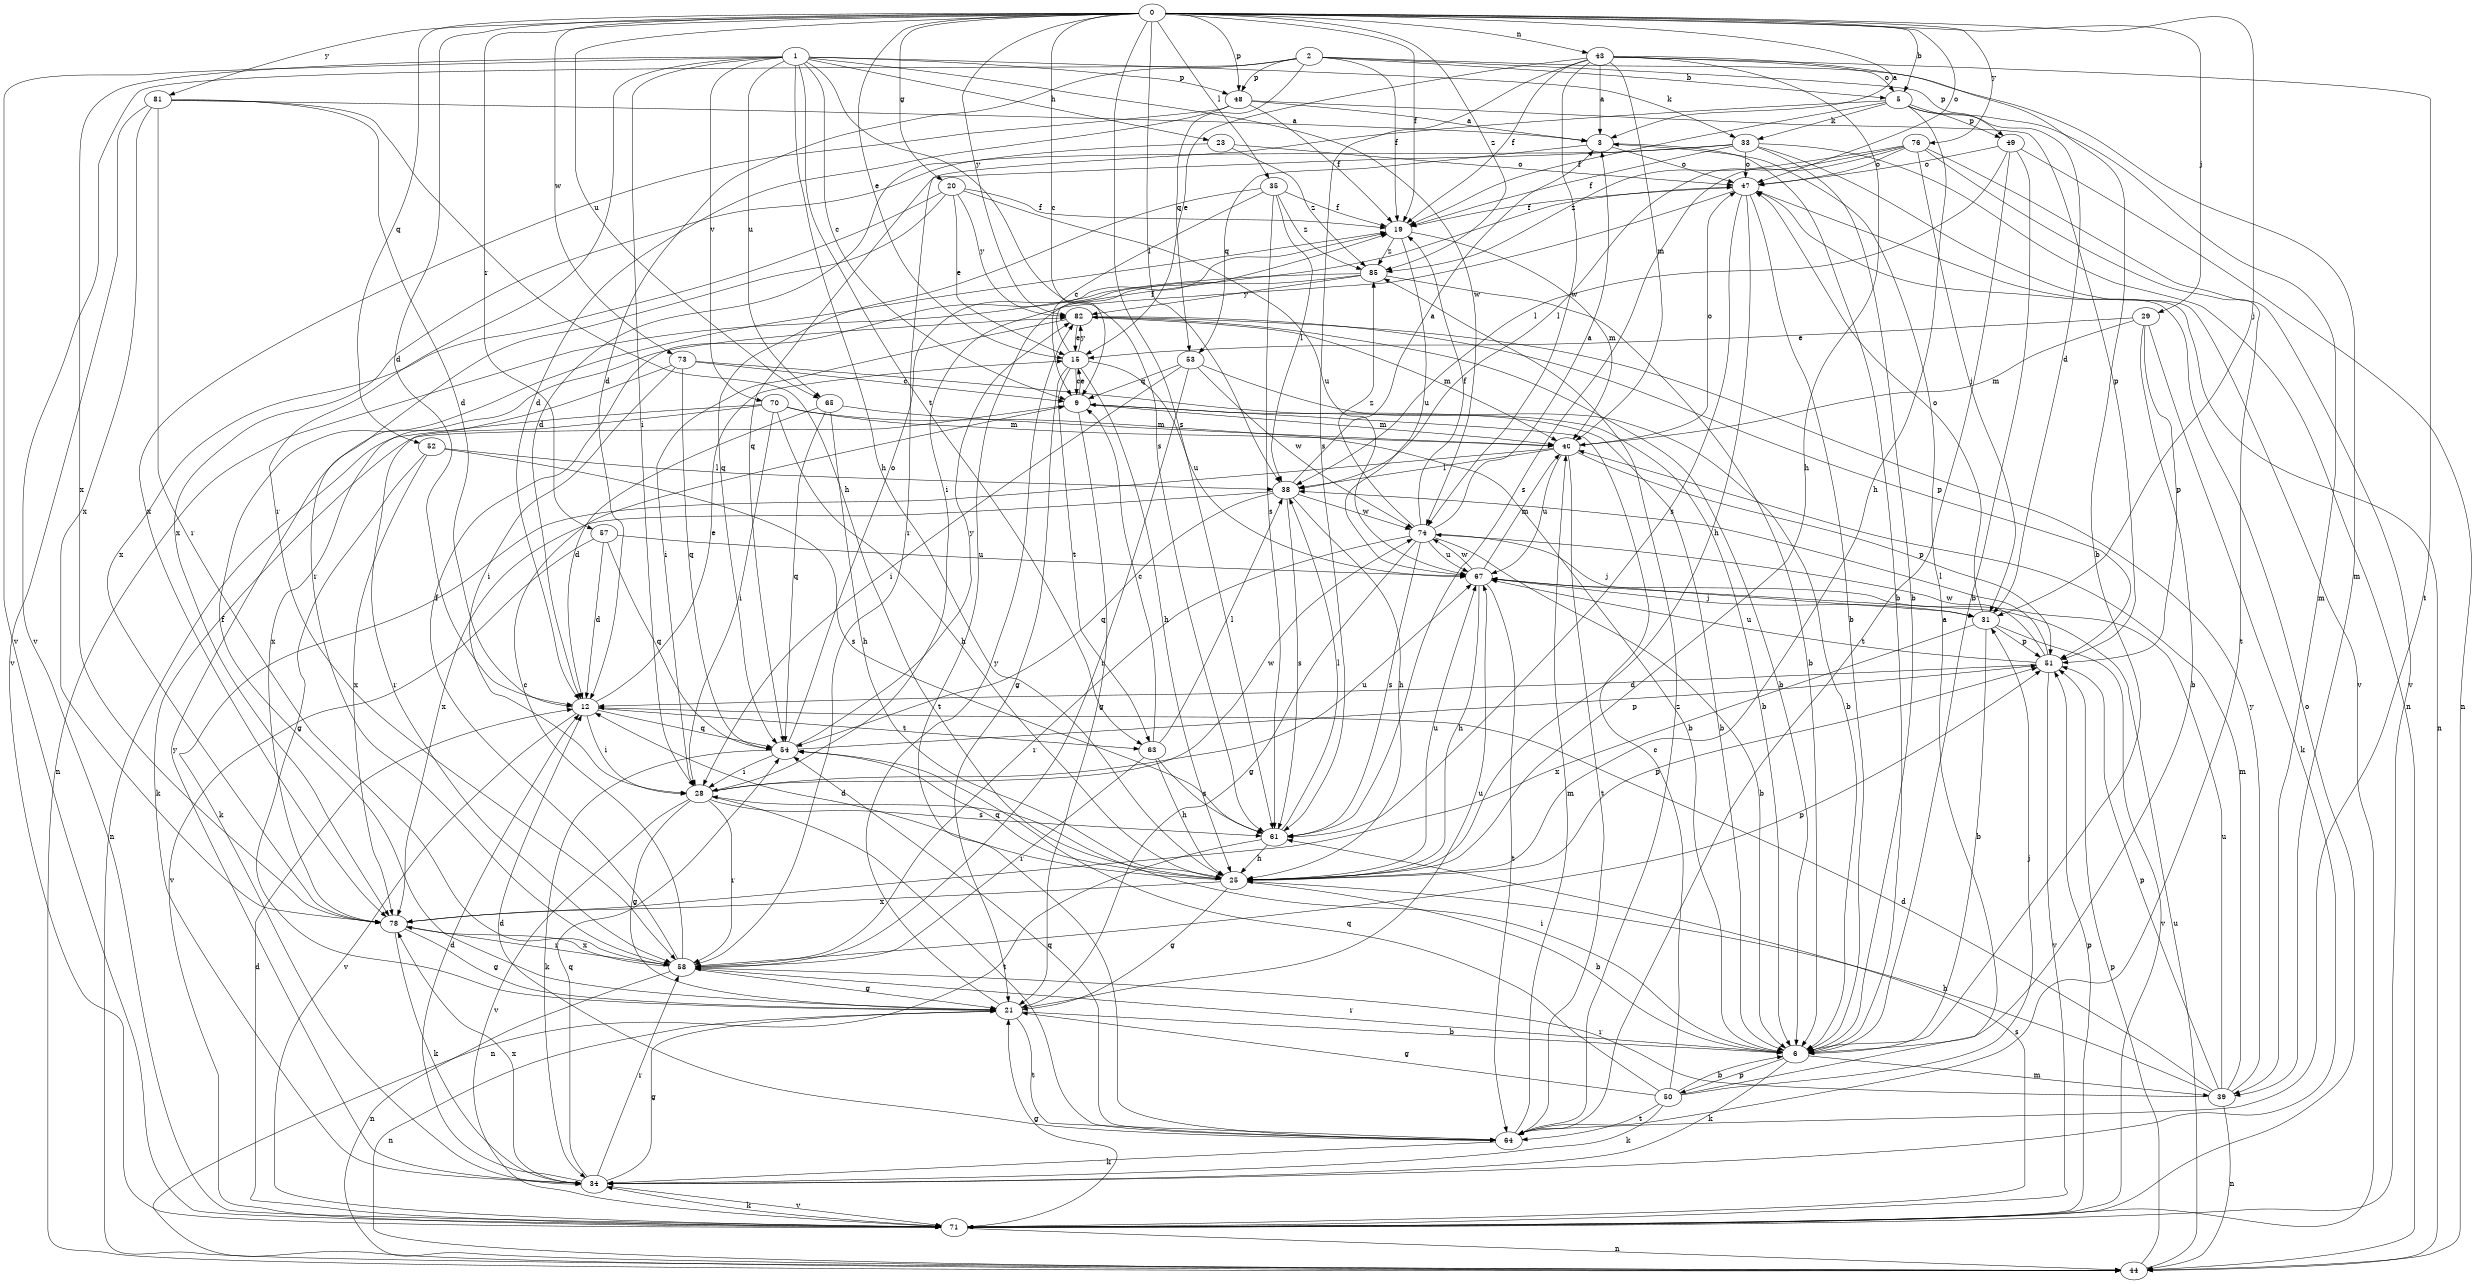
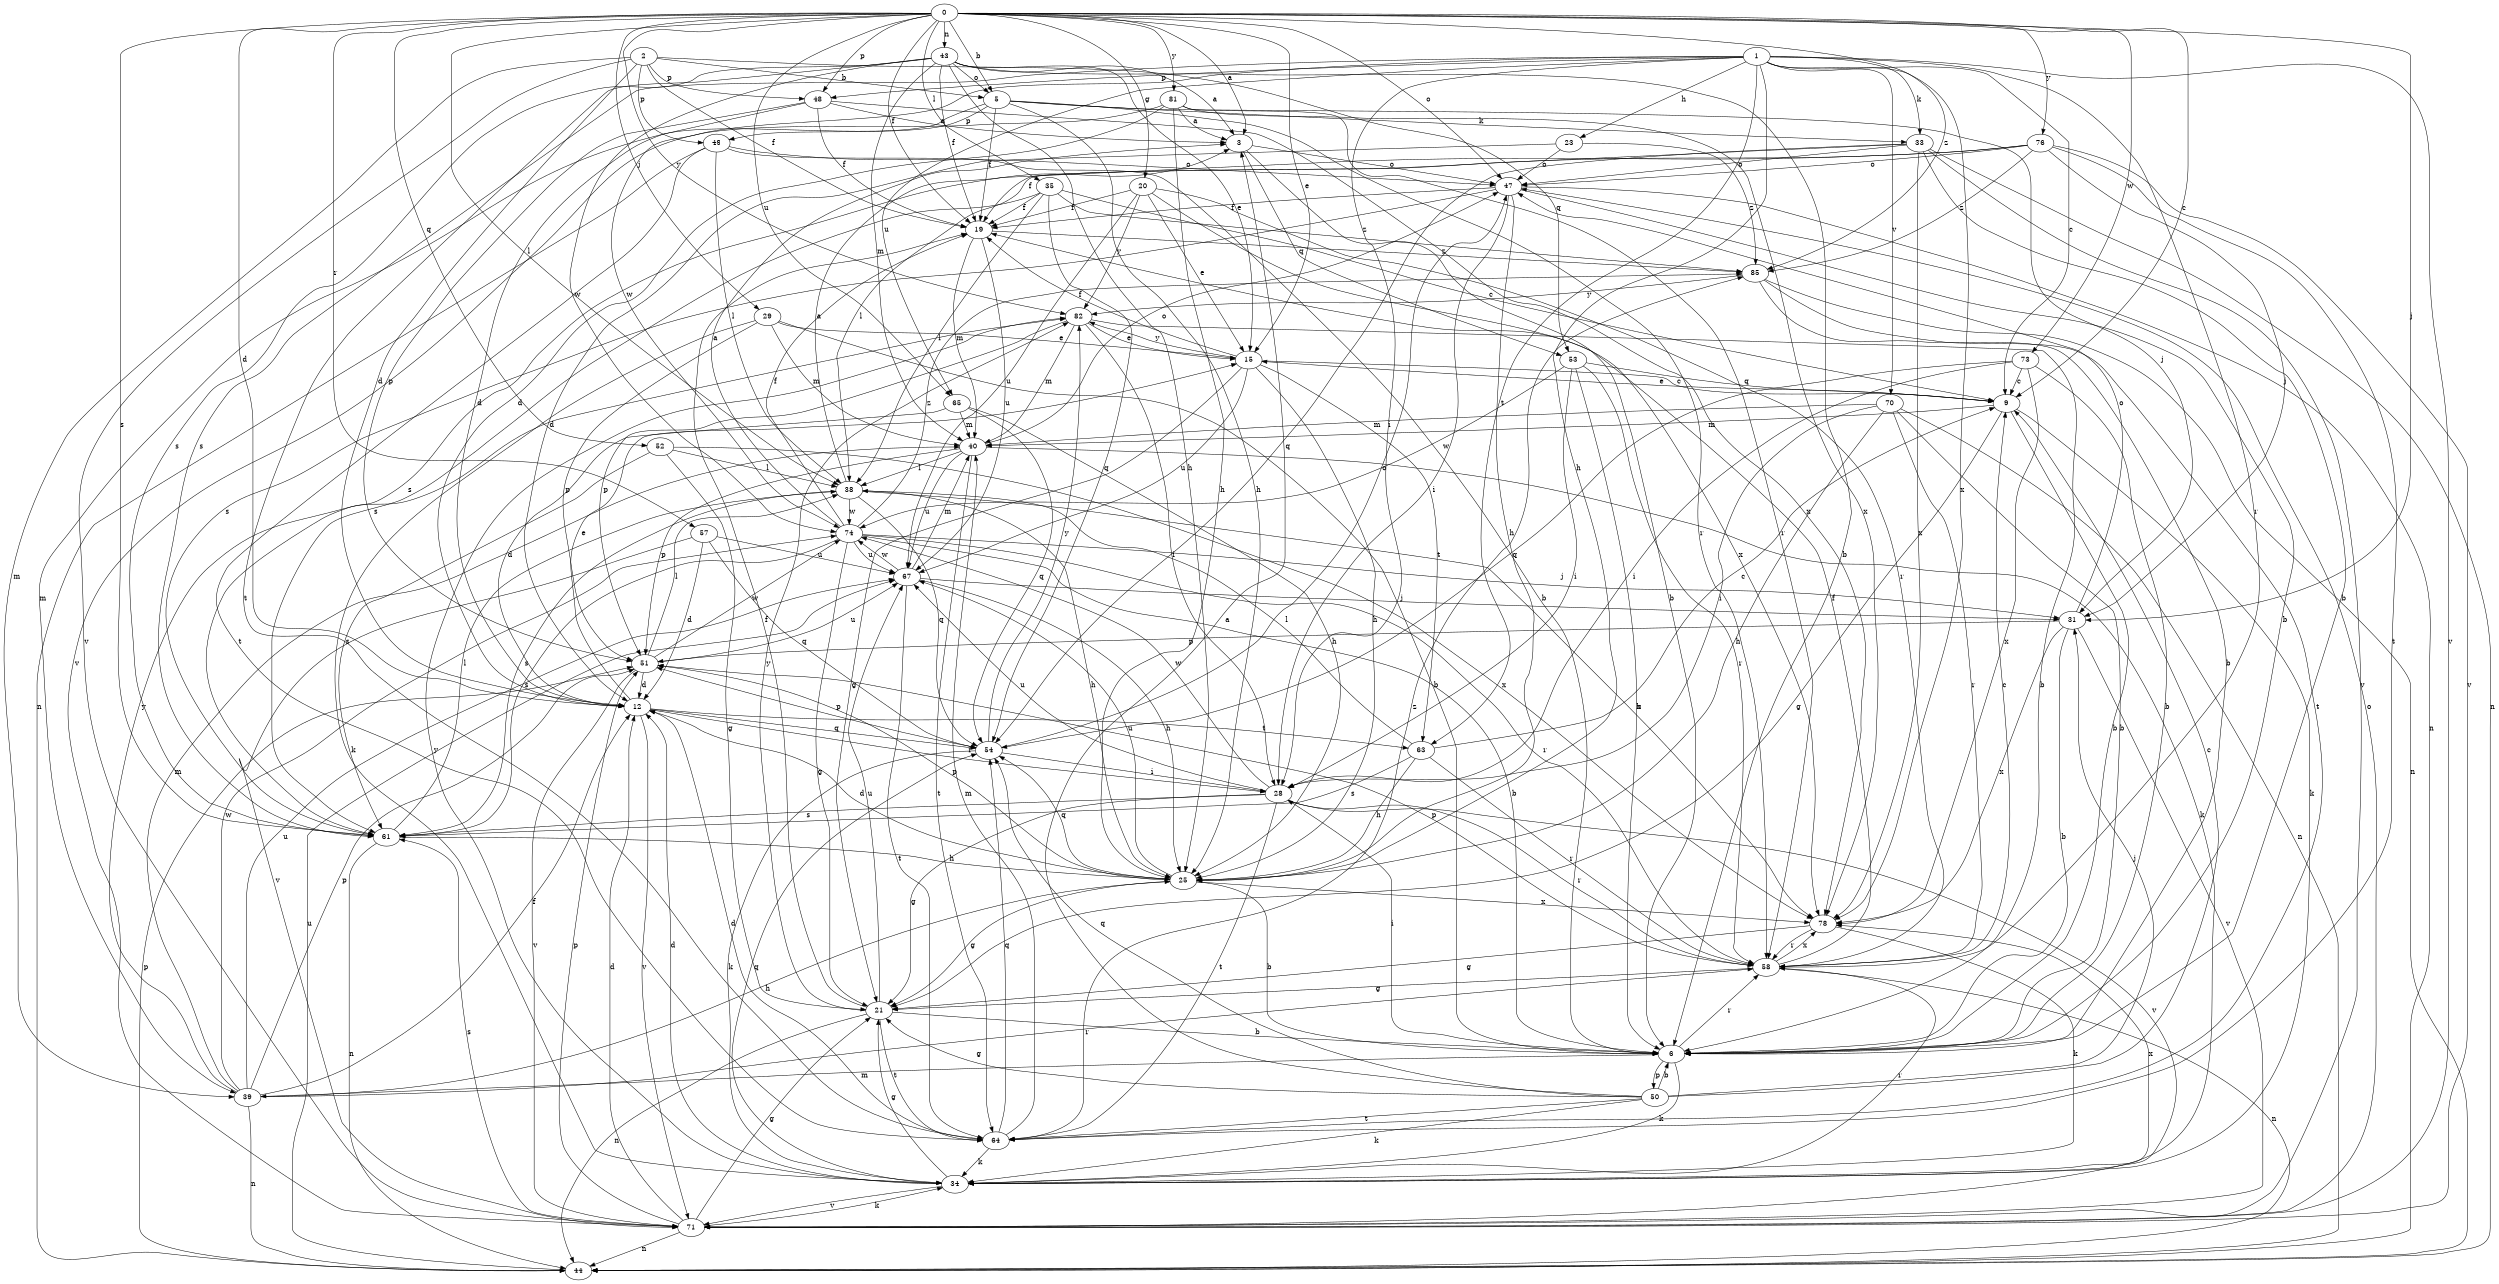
edge "5" -> "31": label "d" -> "j"
edge "39" -> "74": added, label "w"
edge "39" -> "12": label "d" -> "f"
